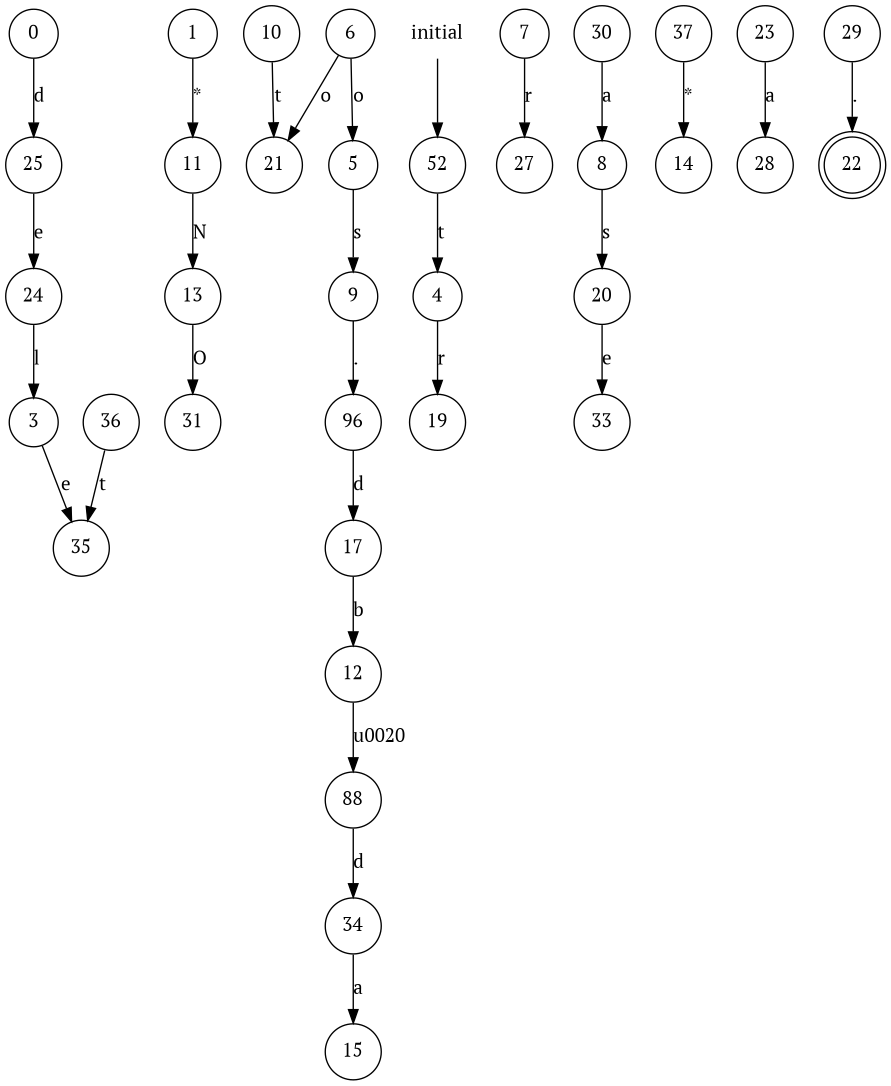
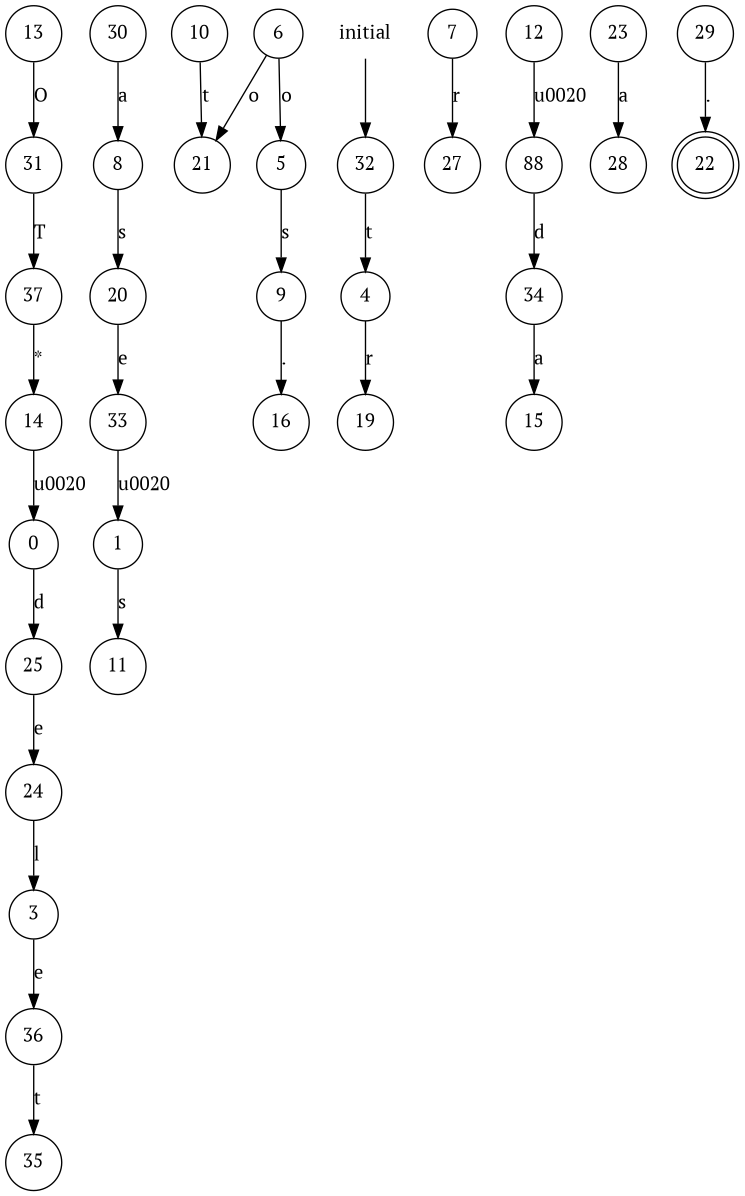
edge "1" -> "11": label "*" -> "s"
node "52": label "52" -> "32"
edge "31" -> "37": added, label "T"
edge "11" -> "13": removed, label "N"
node "96": label "96" -> "16"
edge "3" -> "35": now "3" -> "36"
edge "14" -> "0": added, label "u0020"
edge "33" -> "1": added, label "u0020"
node "17": removed
